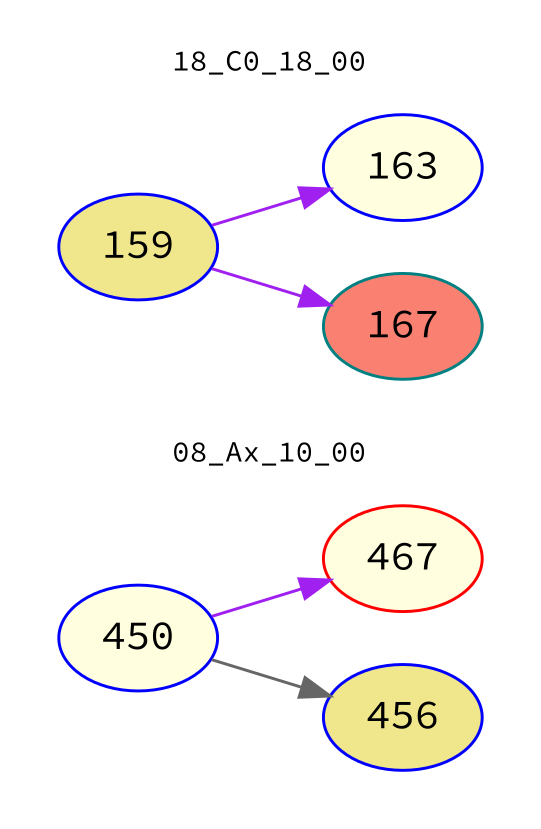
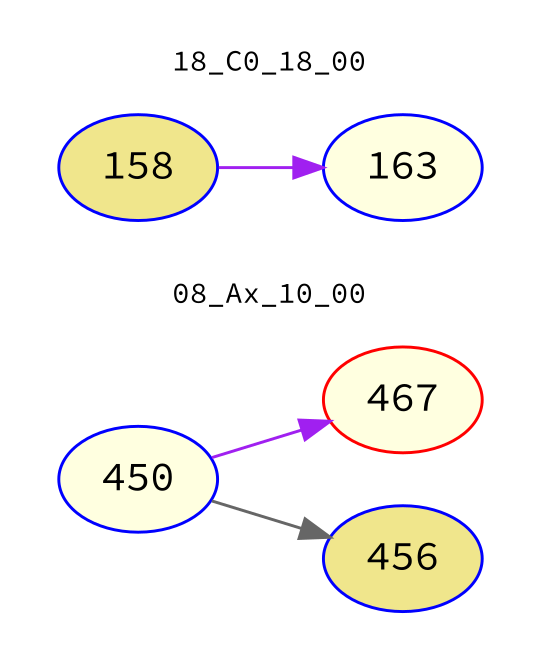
node "159": label "159" -> "158"
node "167": removed
